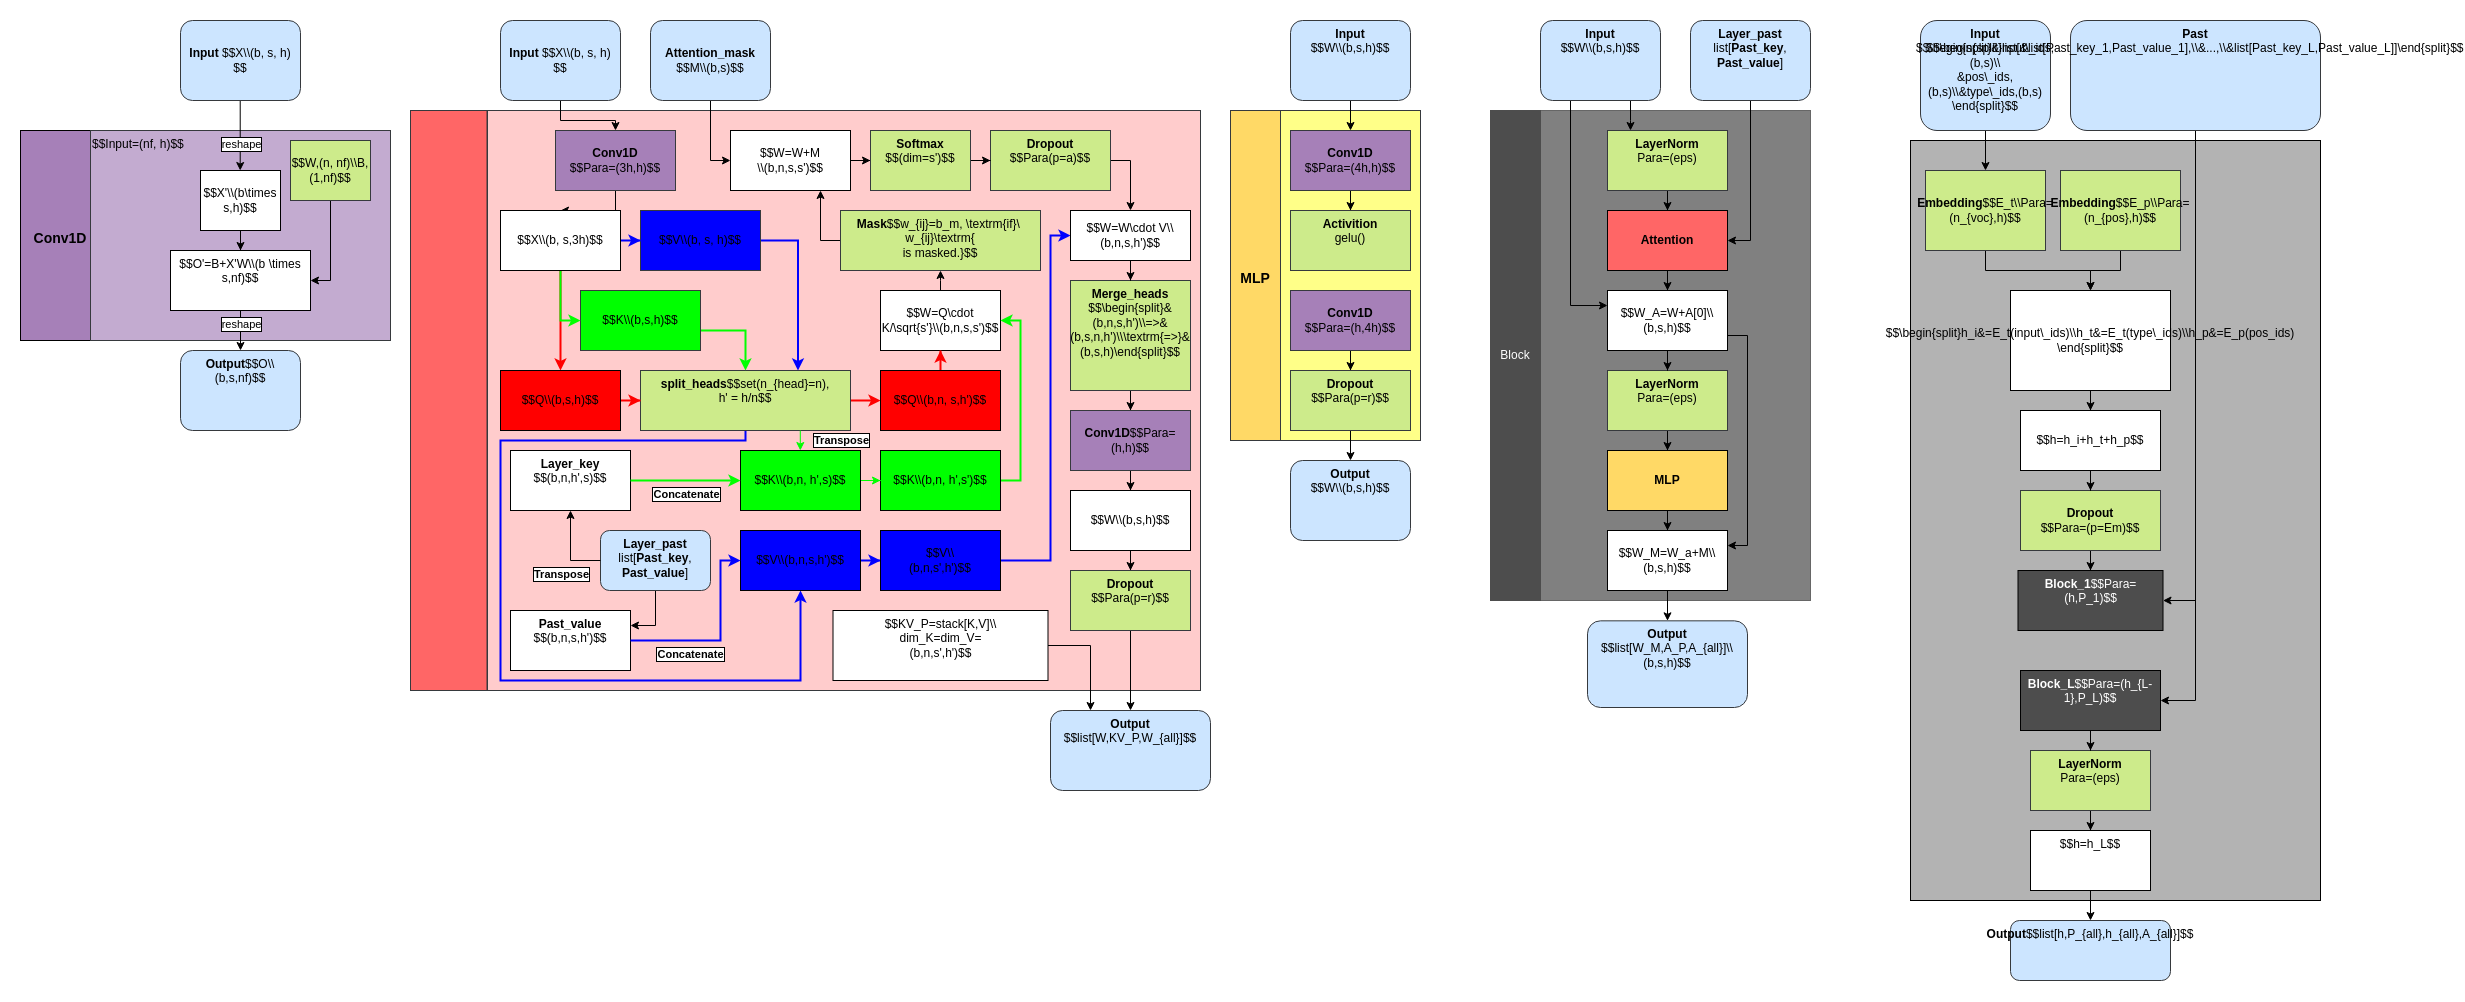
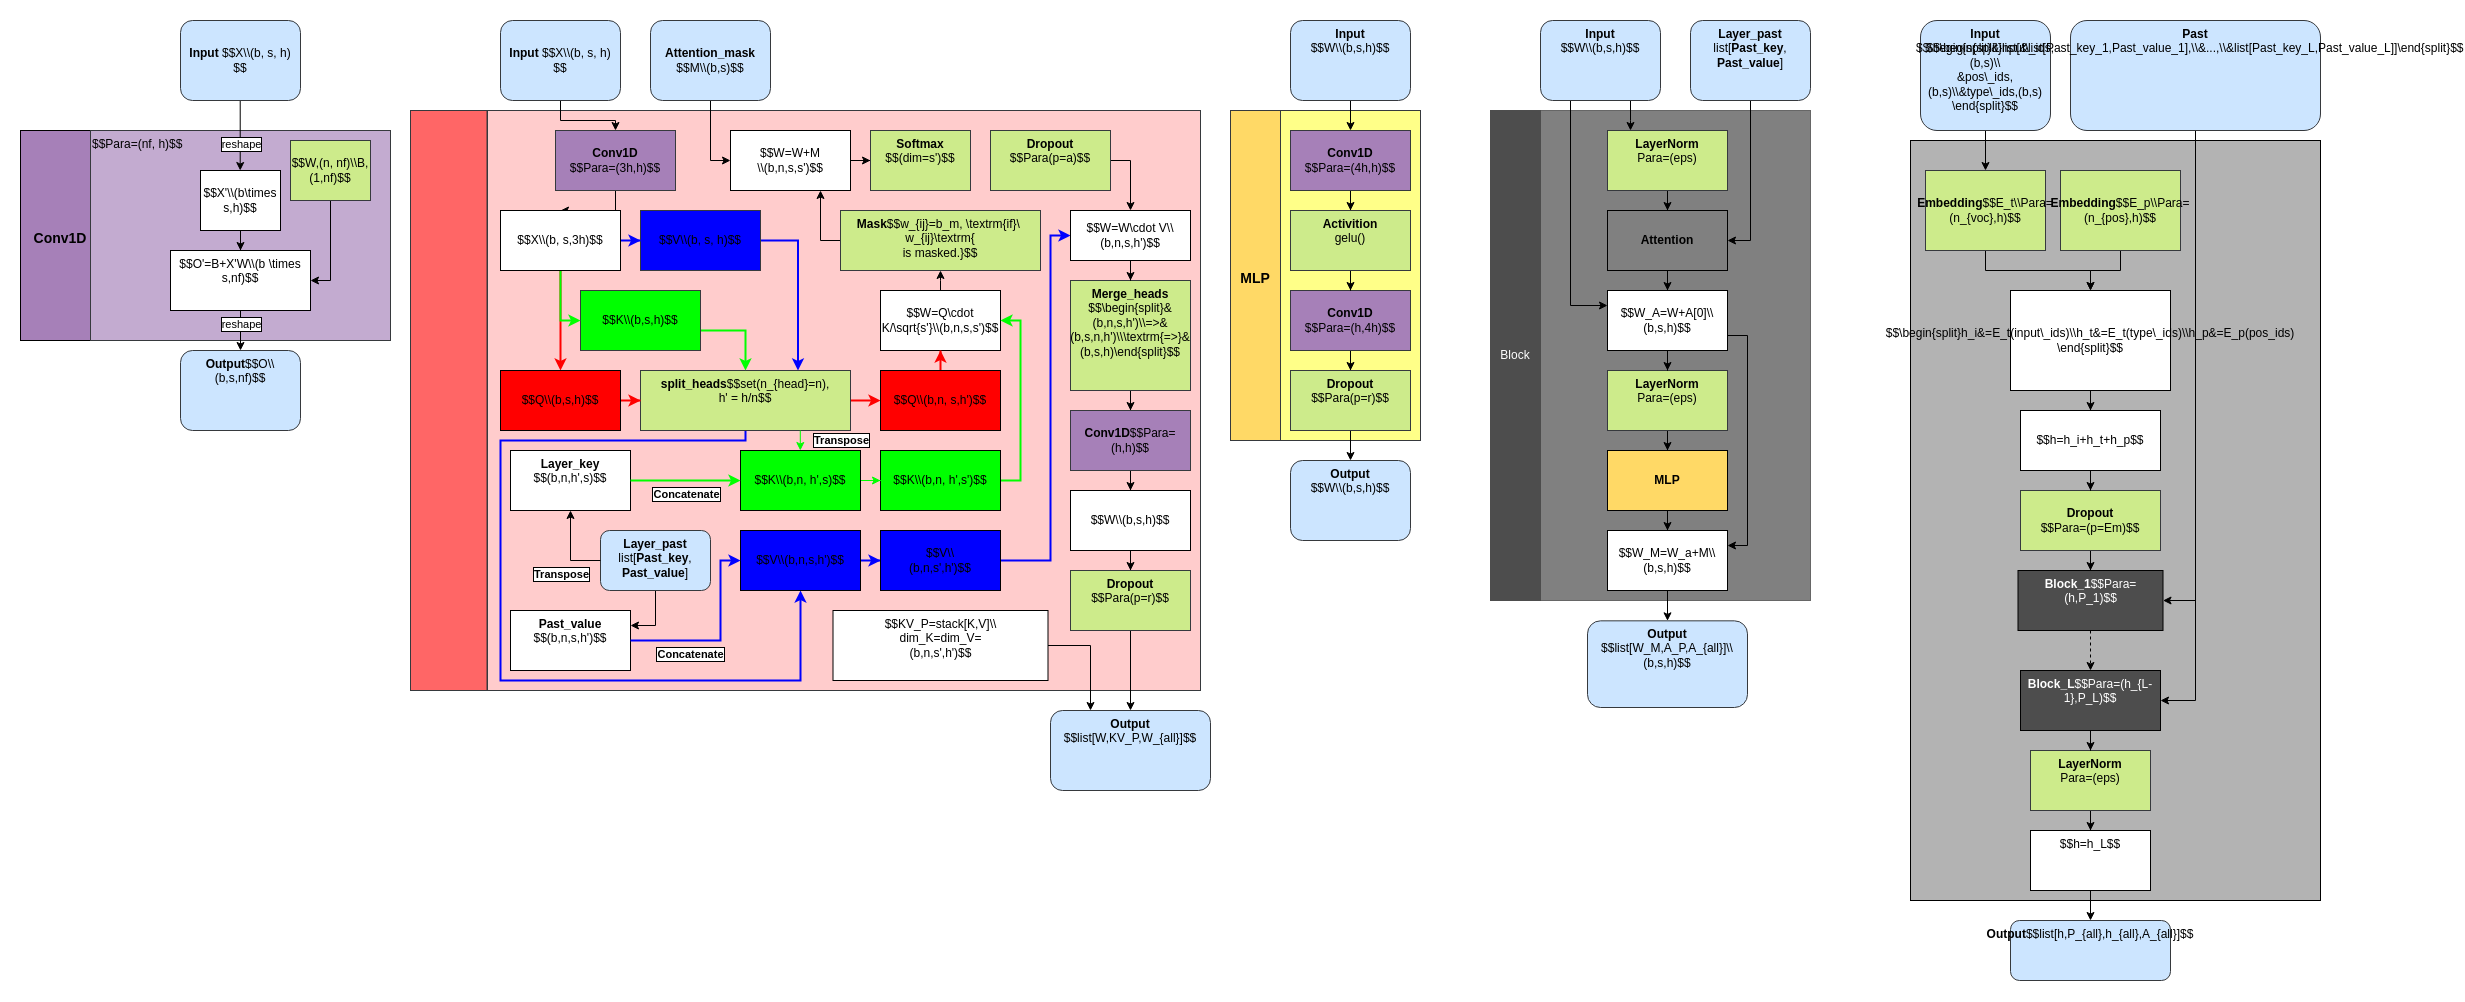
node "$$Input=(nf, h)$$": label "$$Input=(nf, h)$$" -> "$$Para=(nf, h)$$"
edge "Softmax $$(dim=s')$$" -> "Dropout $$Para(p=a)$$": removed
node "Attention": fillcolor #ff6666 -> #808080
edge "Activition gelu()" -> "Conv1D $$Para=(h,4h)$$": added
edge "Block_1$$Para=(h,P_1)$$" -> "Block_L$$Para=(h_{L-1},P_L)$$": added
